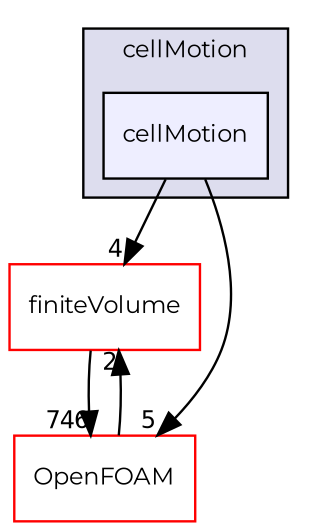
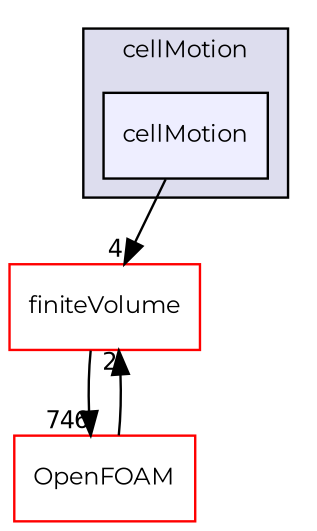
edge "cellMotion" -> "OpenFOAM": removed
